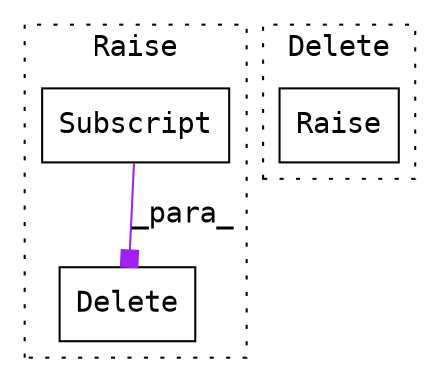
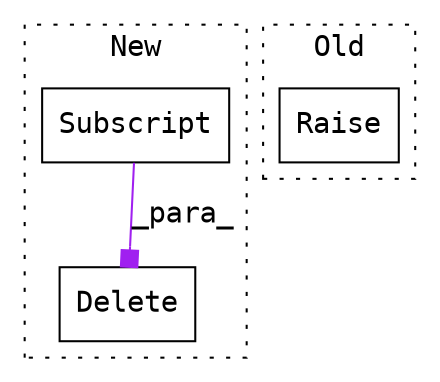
cluster "Raise": label "Raise" -> "New"
cluster "Delete": label "Delete" -> "Old"
